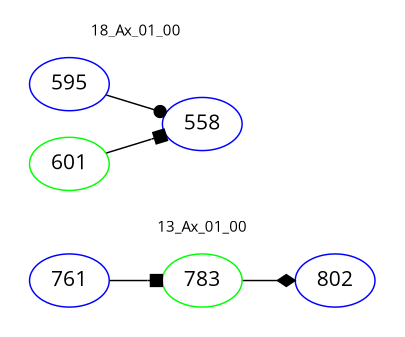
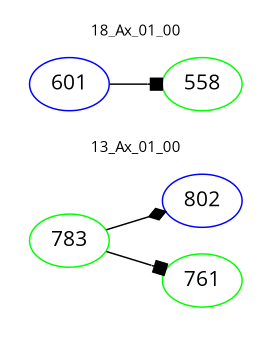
node "595": removed
node "558": color blue -> green
node "601": color green -> blue
node "761": color blue -> green
edge "761" -> "783": reversed
